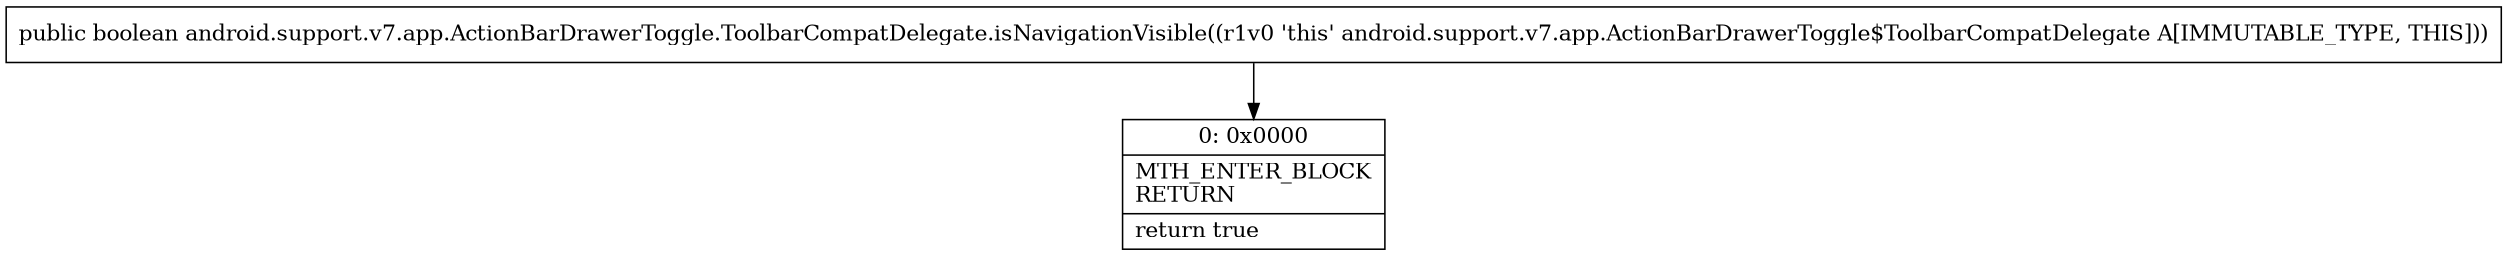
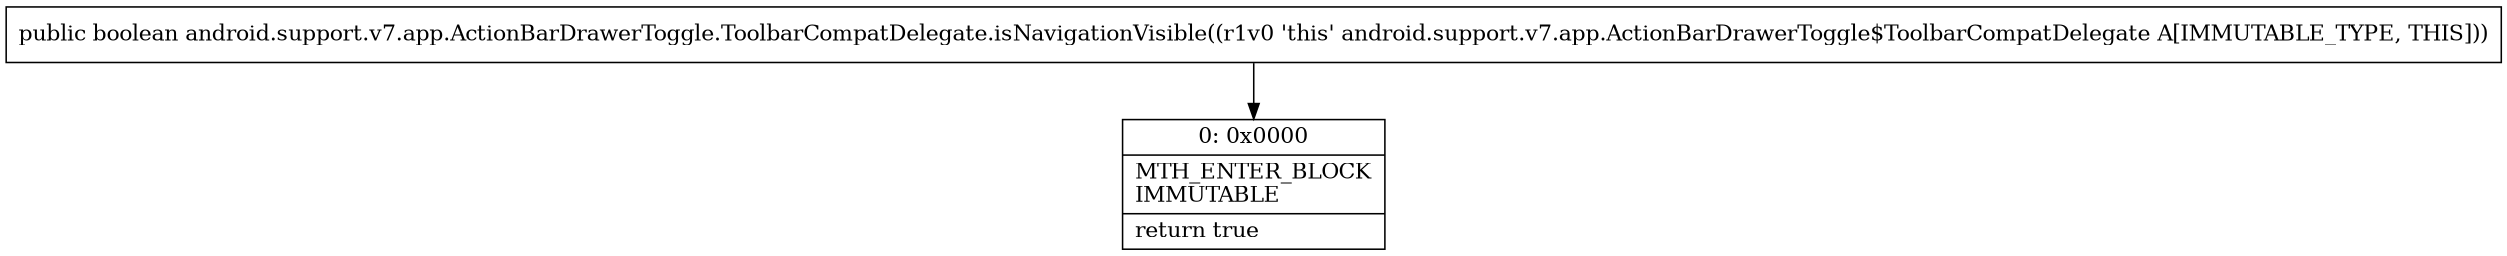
node "0: 0x0000": text "RETURN" -> "IMMUTABLE"
